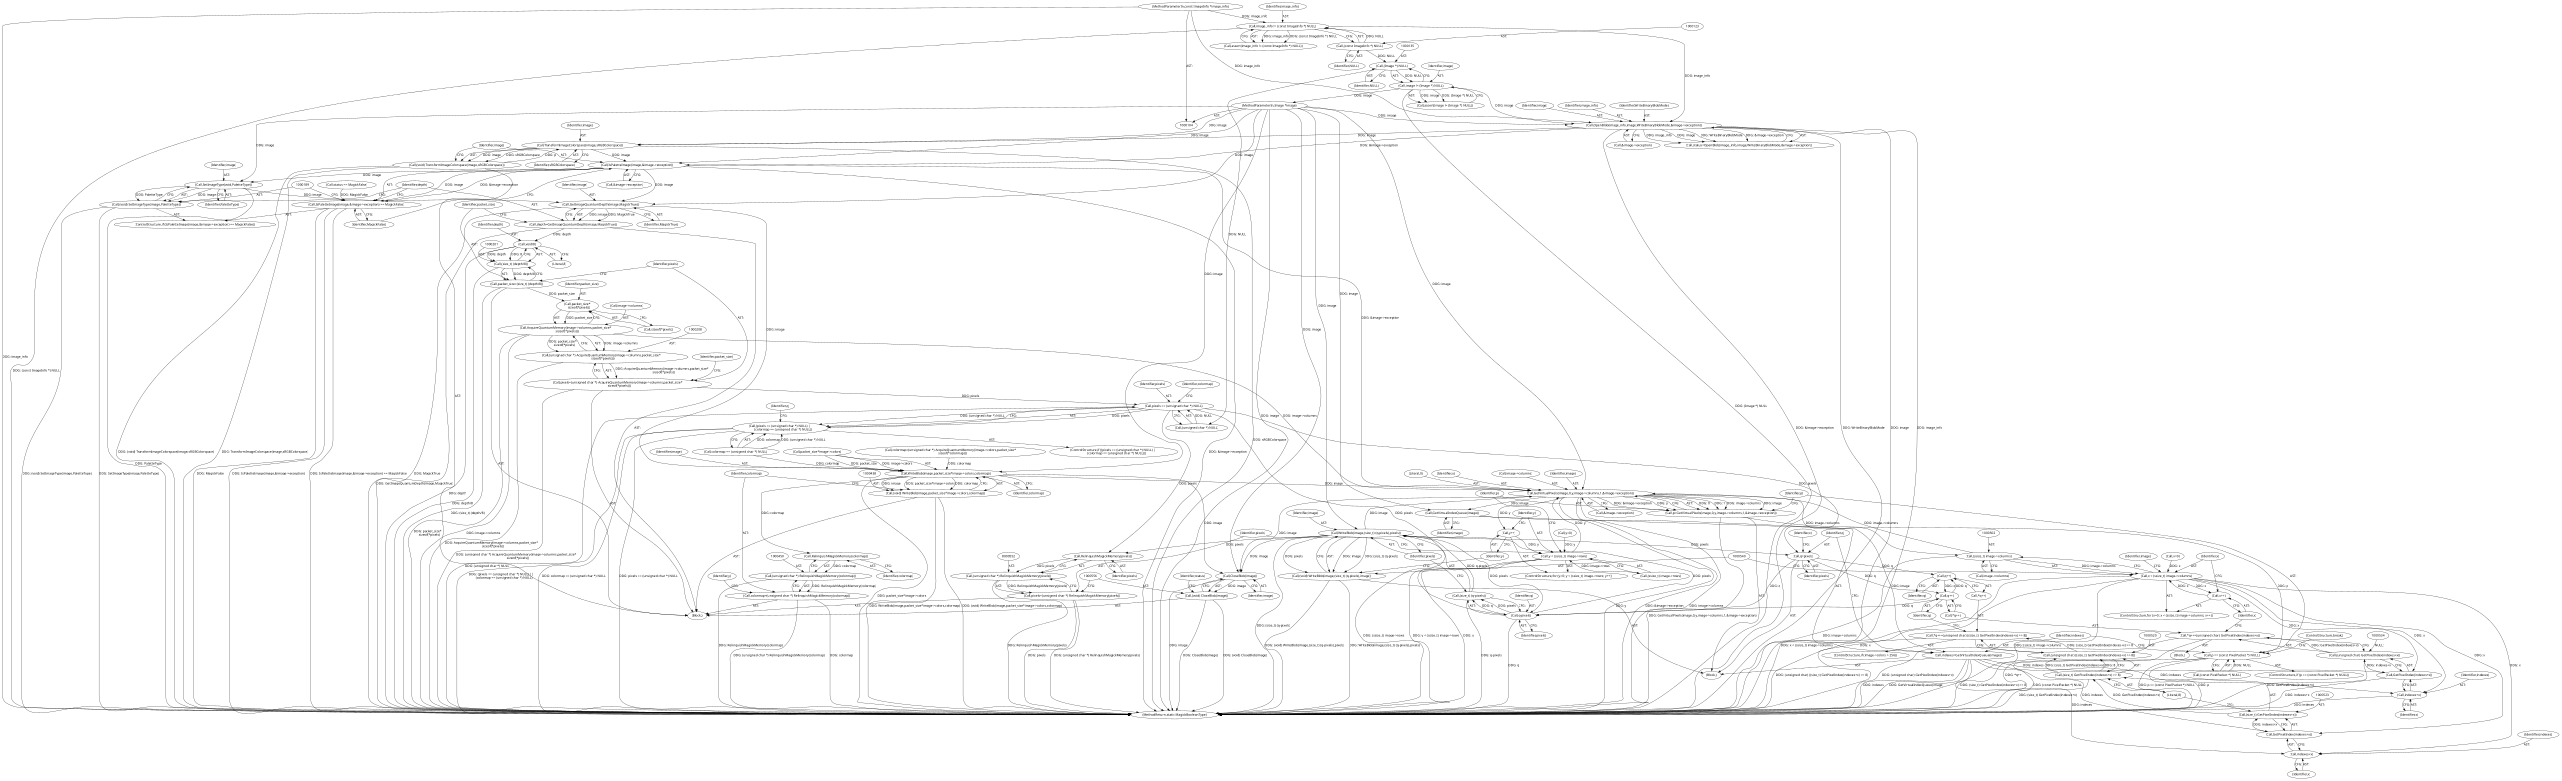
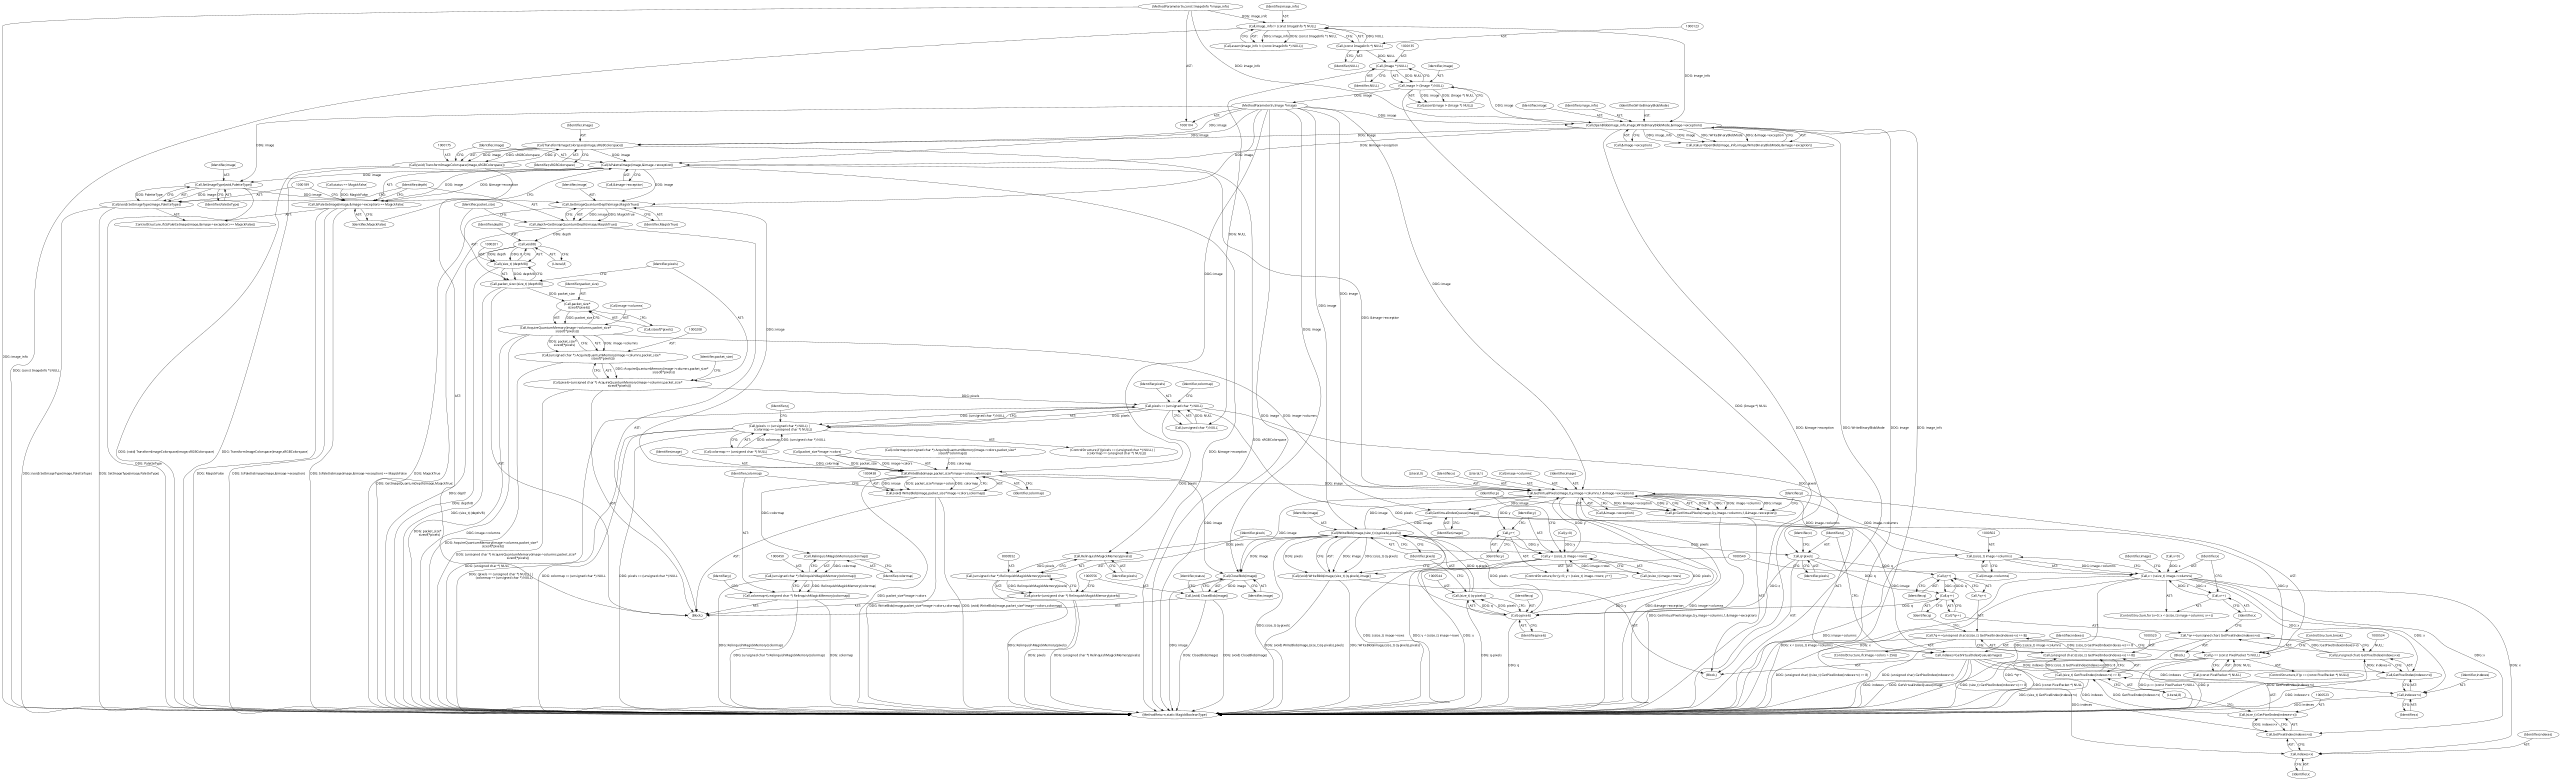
node "1000175": added
node "(Literal,1)": added
edge "(Call,GetVirtualIndexQueue(image))" -> "(Call,WriteBlob(image,(size_t) (q-pixels),pixels))": added, label "DDG: image"
node "1000544": added
